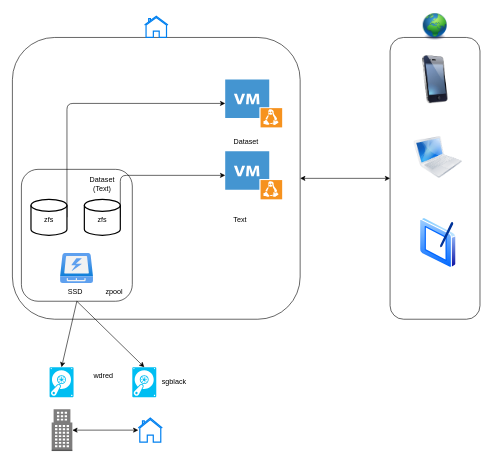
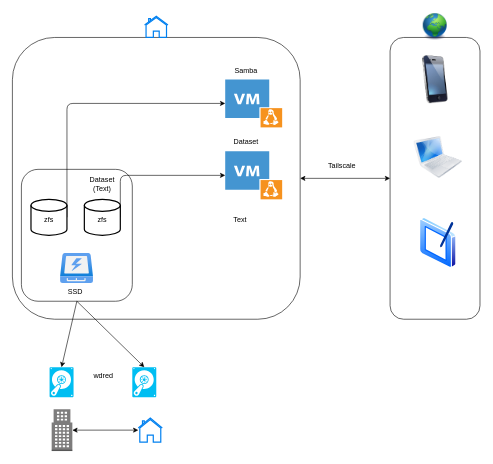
node "Samba": added
node "Tailscale": added
node "zpool": removed
node "sgblack": removed
